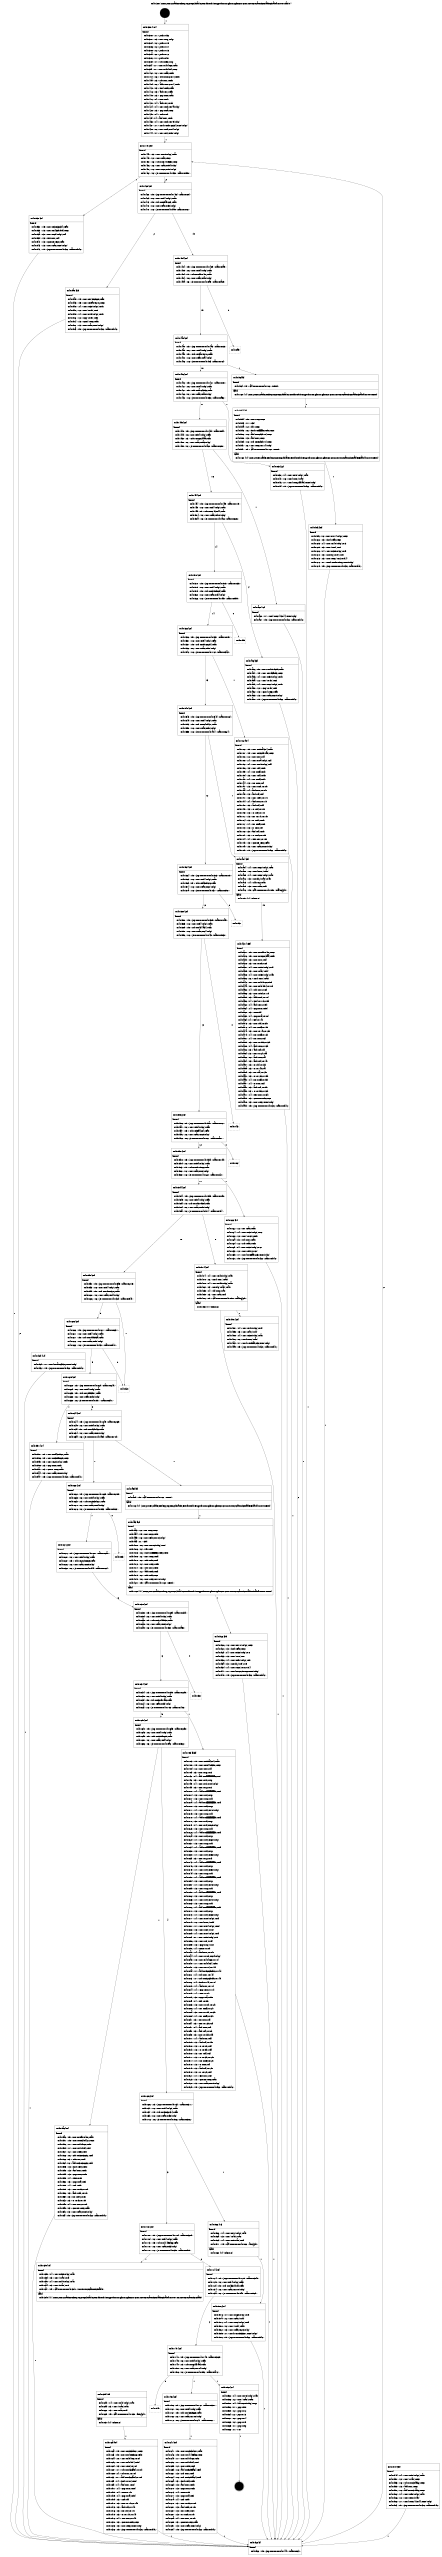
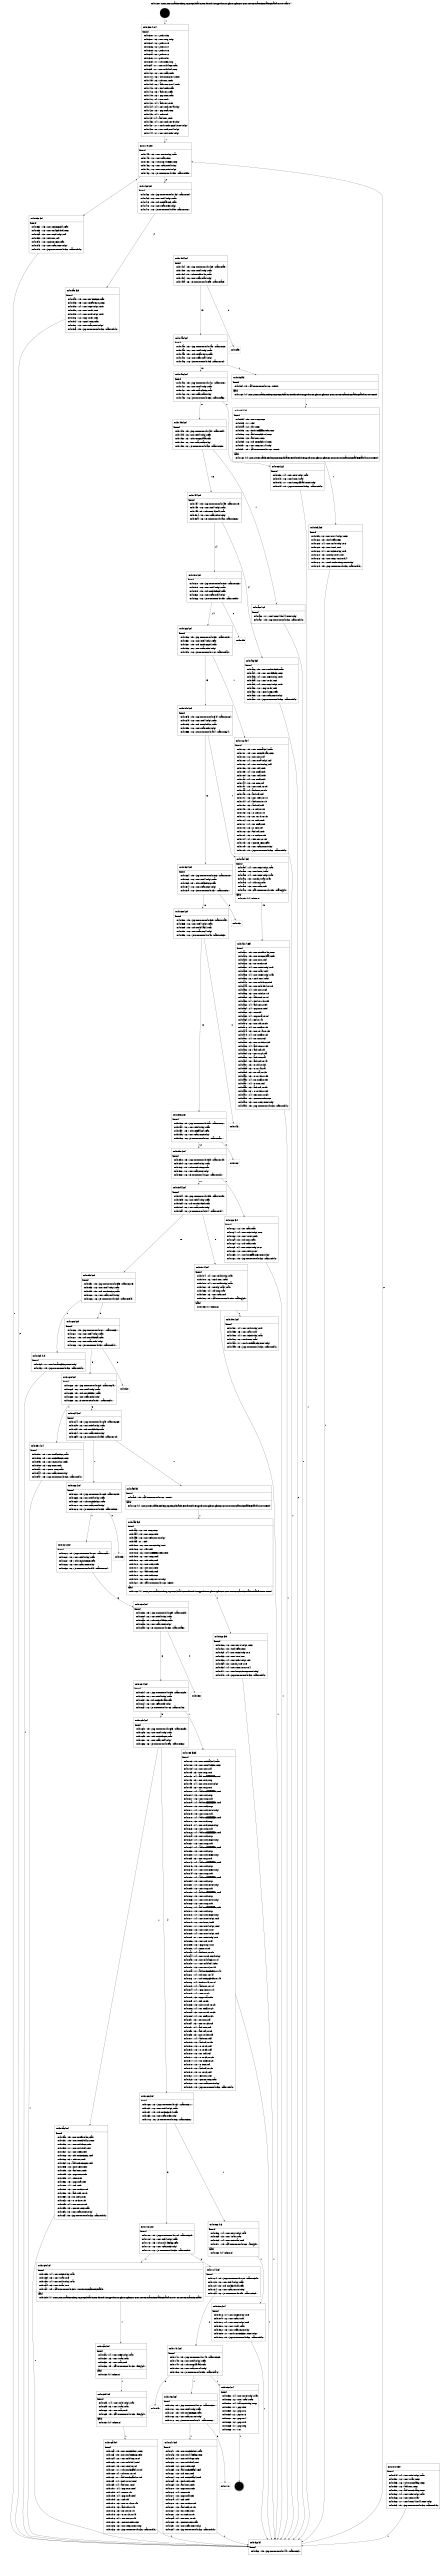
edge "0x401468 [28]" -> "0x401484 [28]": removed, label "19"
edge "0x4015f0 [28]" -> "0x401f20": now "0x4015f0 [28]" -> "0x401d2b [12]"
node "0x401cac [15]": added
node "0x401778": added
